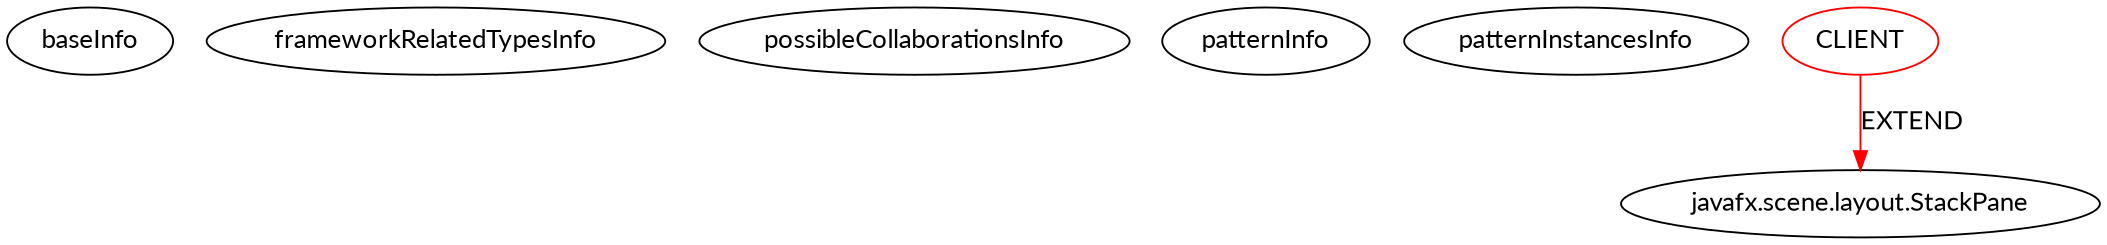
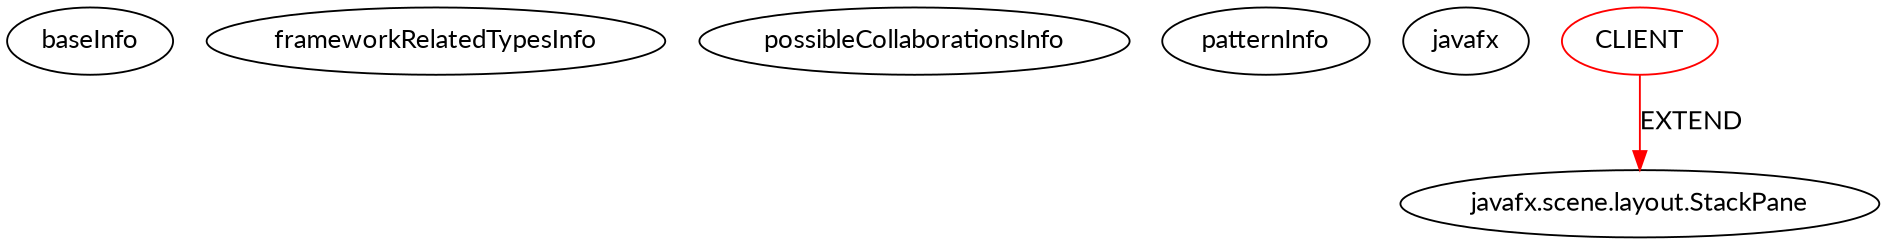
node "patternInstancesInfo": label "patternInstancesInfo" -> "javafx"
